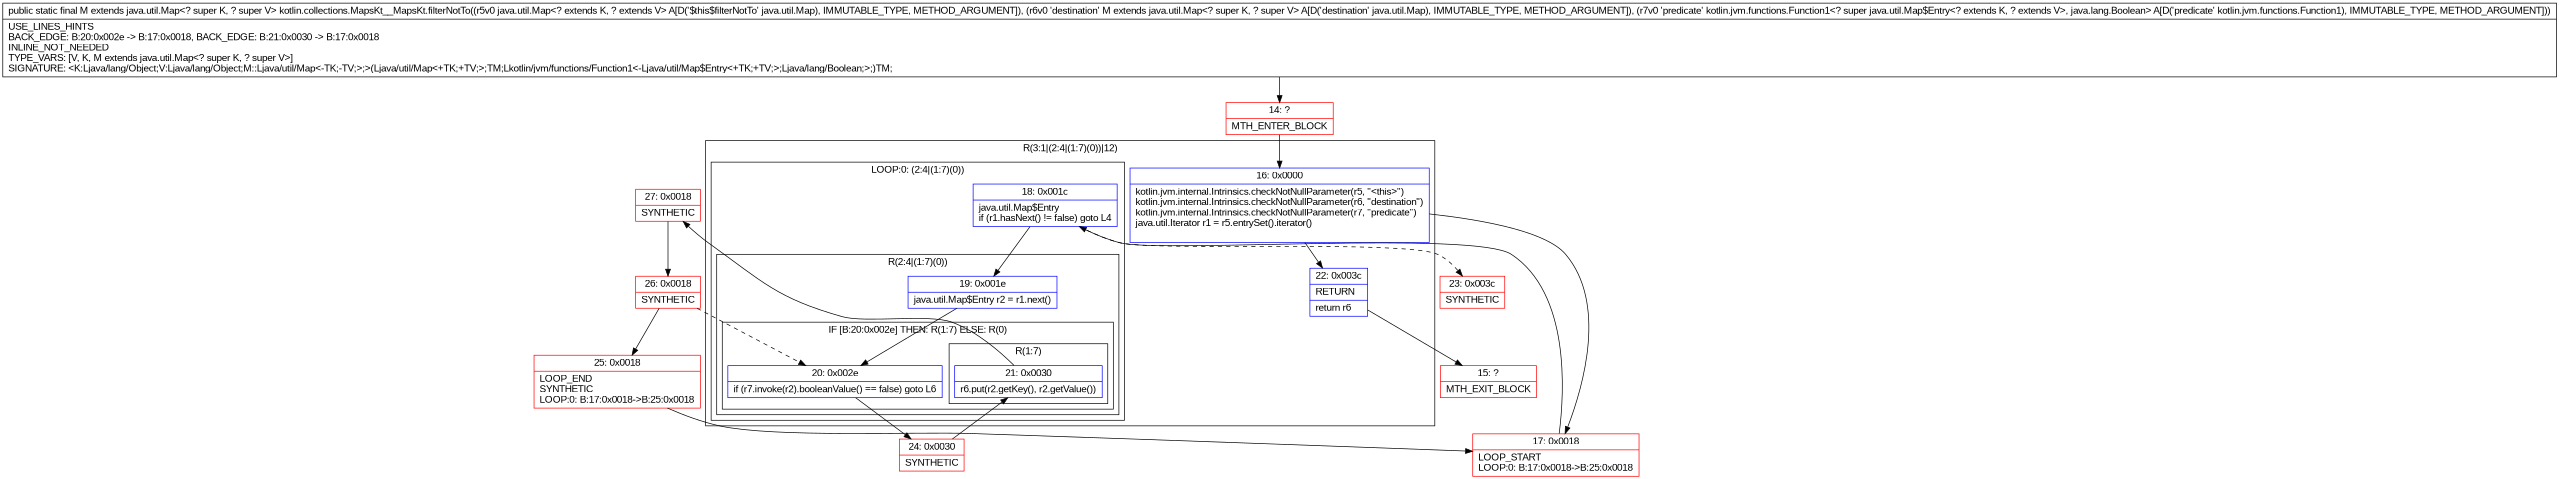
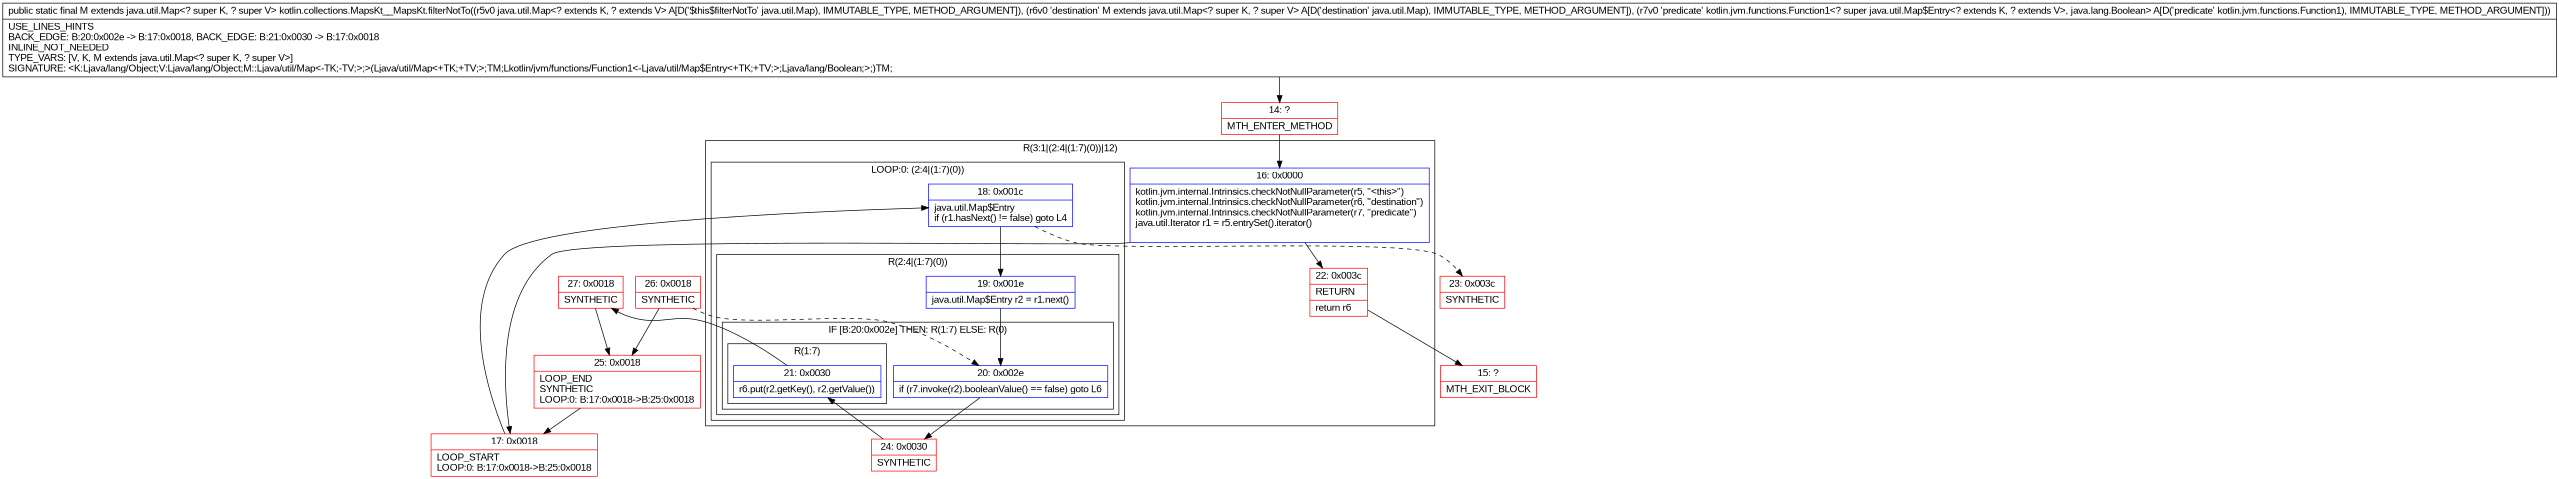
node "14: ?": text "MTH_ENTER_BLOCK" -> "MTH_ENTER_METHOD"
edge "27: 0x0018" -> "26: 0x0018": now "27: 0x0018" -> "25: 0x0018"
node "22: 0x003c": color blue -> red
